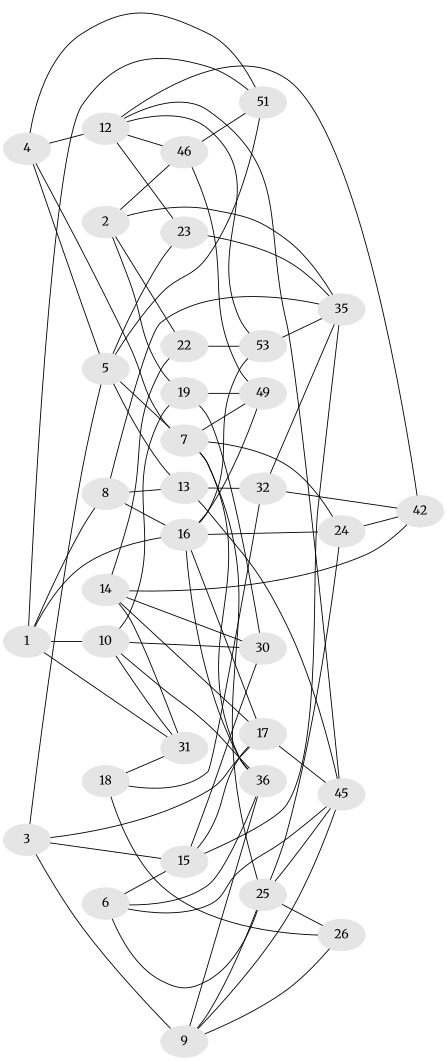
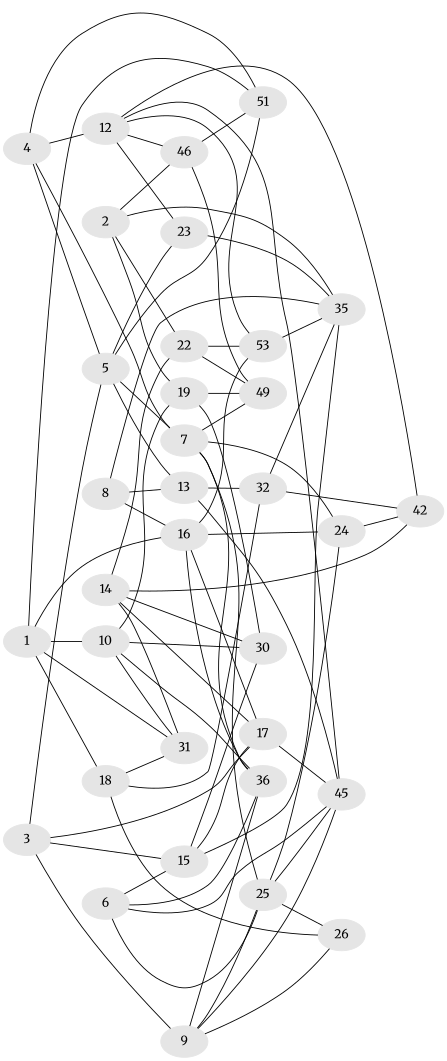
edge "49" -- "16": now "49" -- "22"
edge "8" -- "1": now "18" -- "1"
